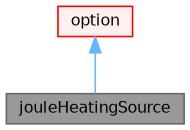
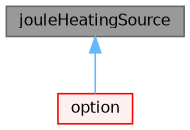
edge "jouleHeatingSource" -> "option": reversed
